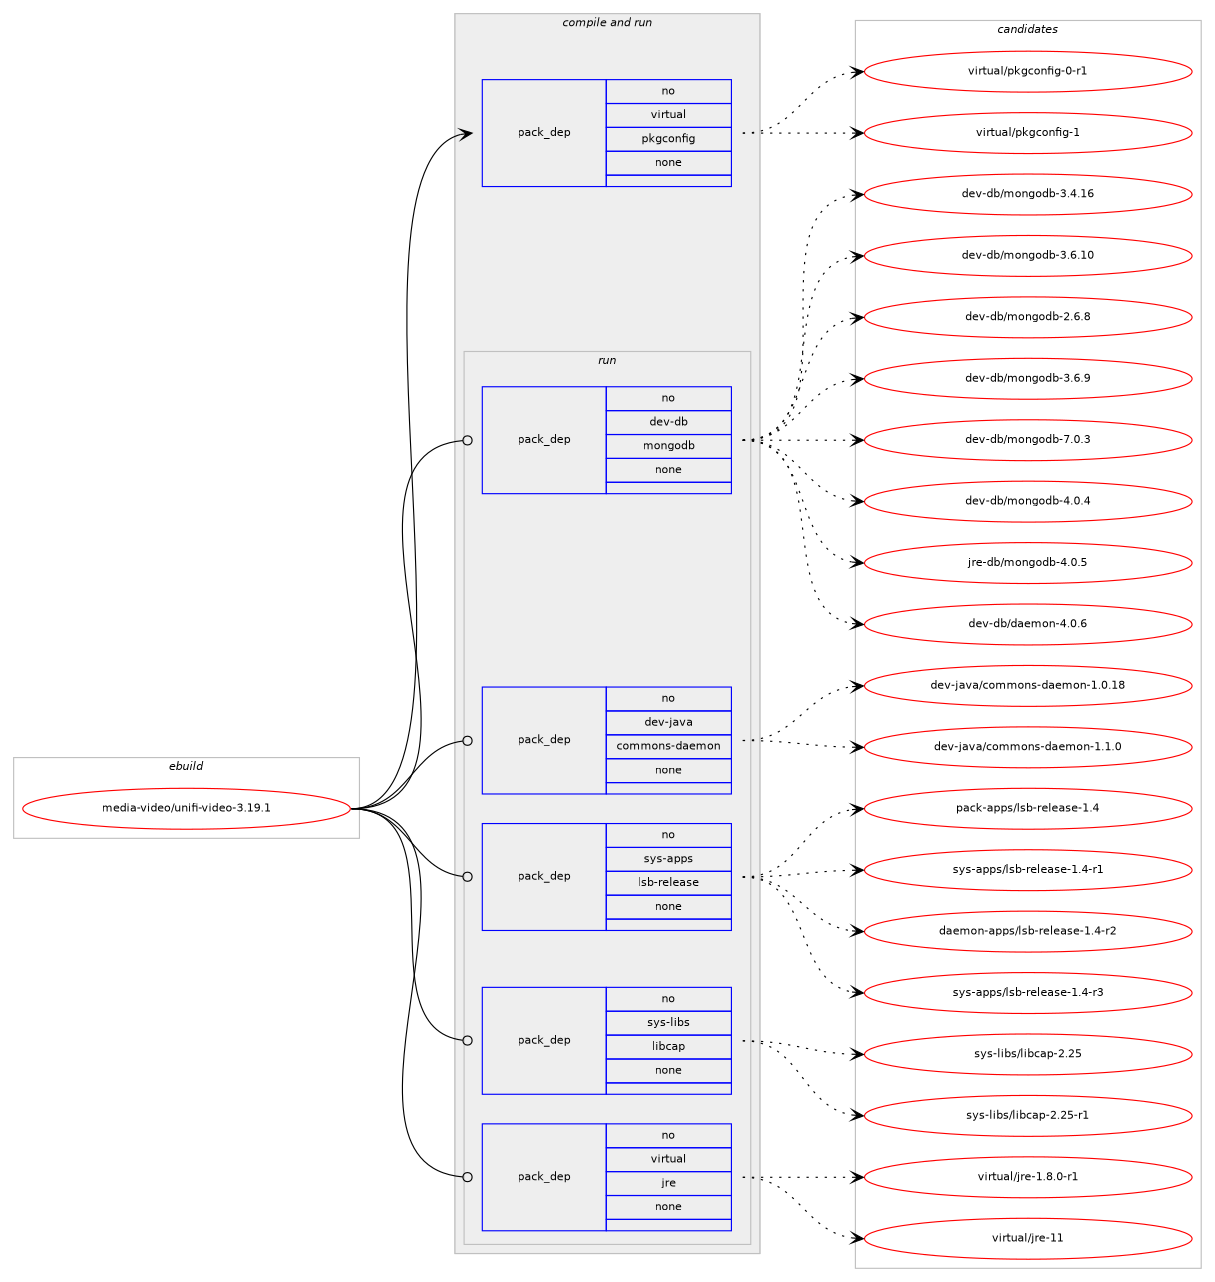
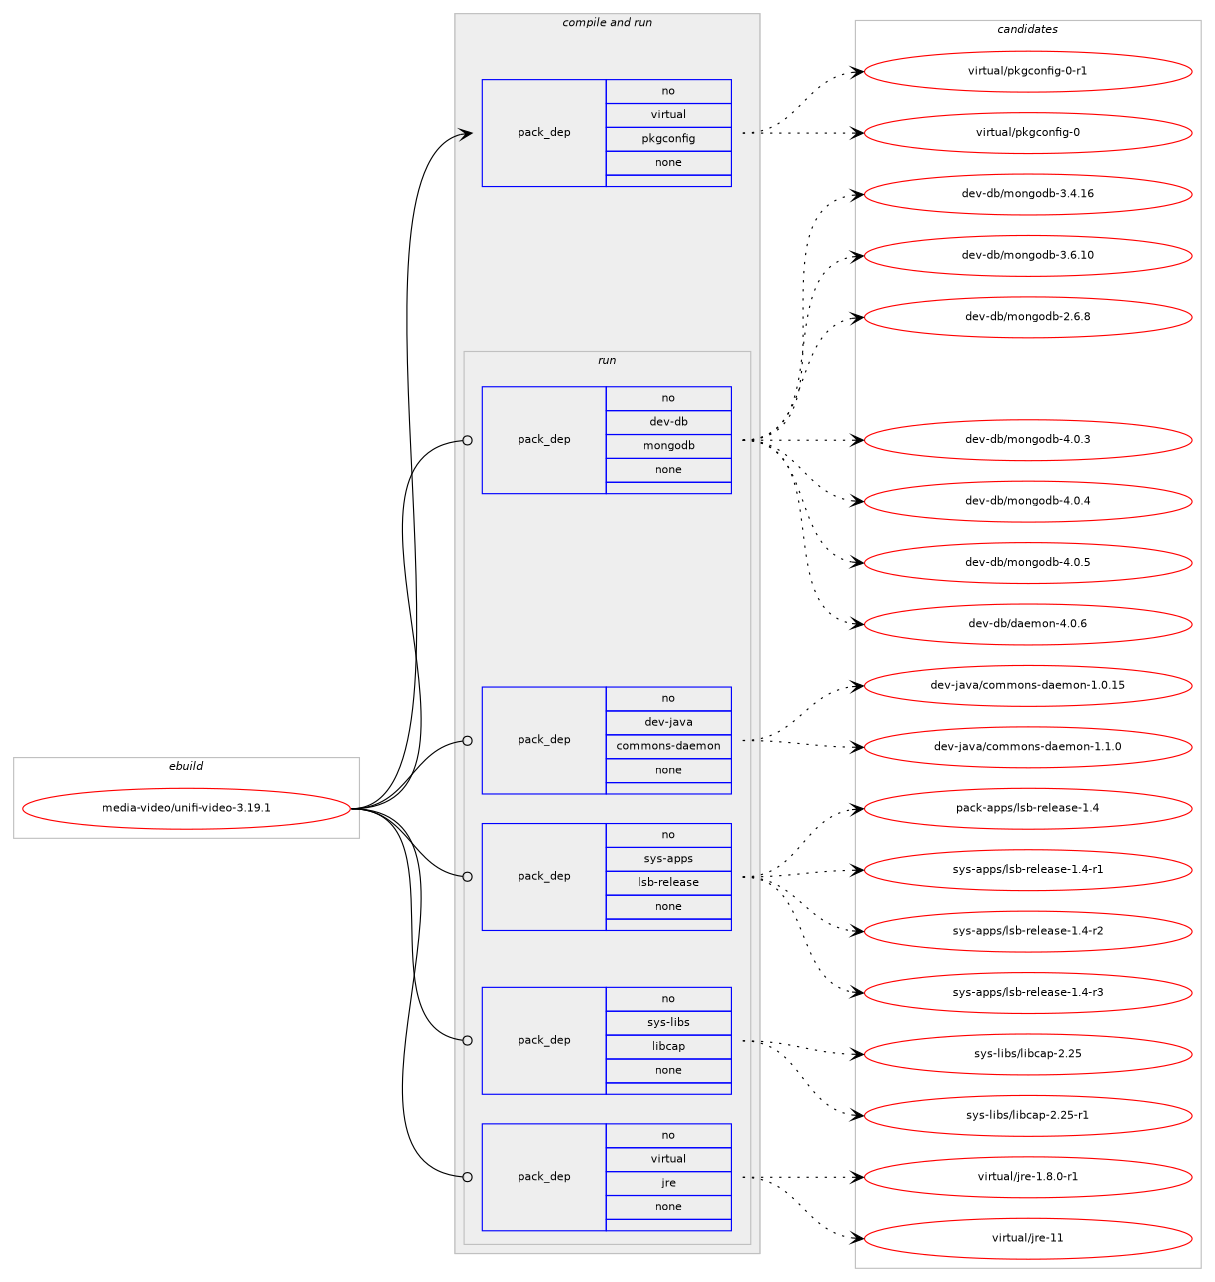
node "virtual/pkgconfig-1": label "virtual/pkgconfig-1" -> "virtual/pkgconfig-0"
node "dev-db/mongodb-3.6.9": removed
node "dev-db/mongodb-7.0.3": label "dev-db/mongodb-7.0.3" -> "dev-db/mongodb-4.0.3"
node "jre-db/mongodb-4.0.5": label "jre-db/mongodb-4.0.5" -> "dev-db/mongodb-4.0.5"
node "dev-java/commons-daemon-1.0.18": label "dev-java/commons-daemon-1.0.18" -> "dev-java/commons-daemon-1.0.15"
node "daemon-apps/lsb-release-1.4-r2": label "daemon-apps/lsb-release-1.4-r2" -> "sys-apps/lsb-release-1.4-r2"
